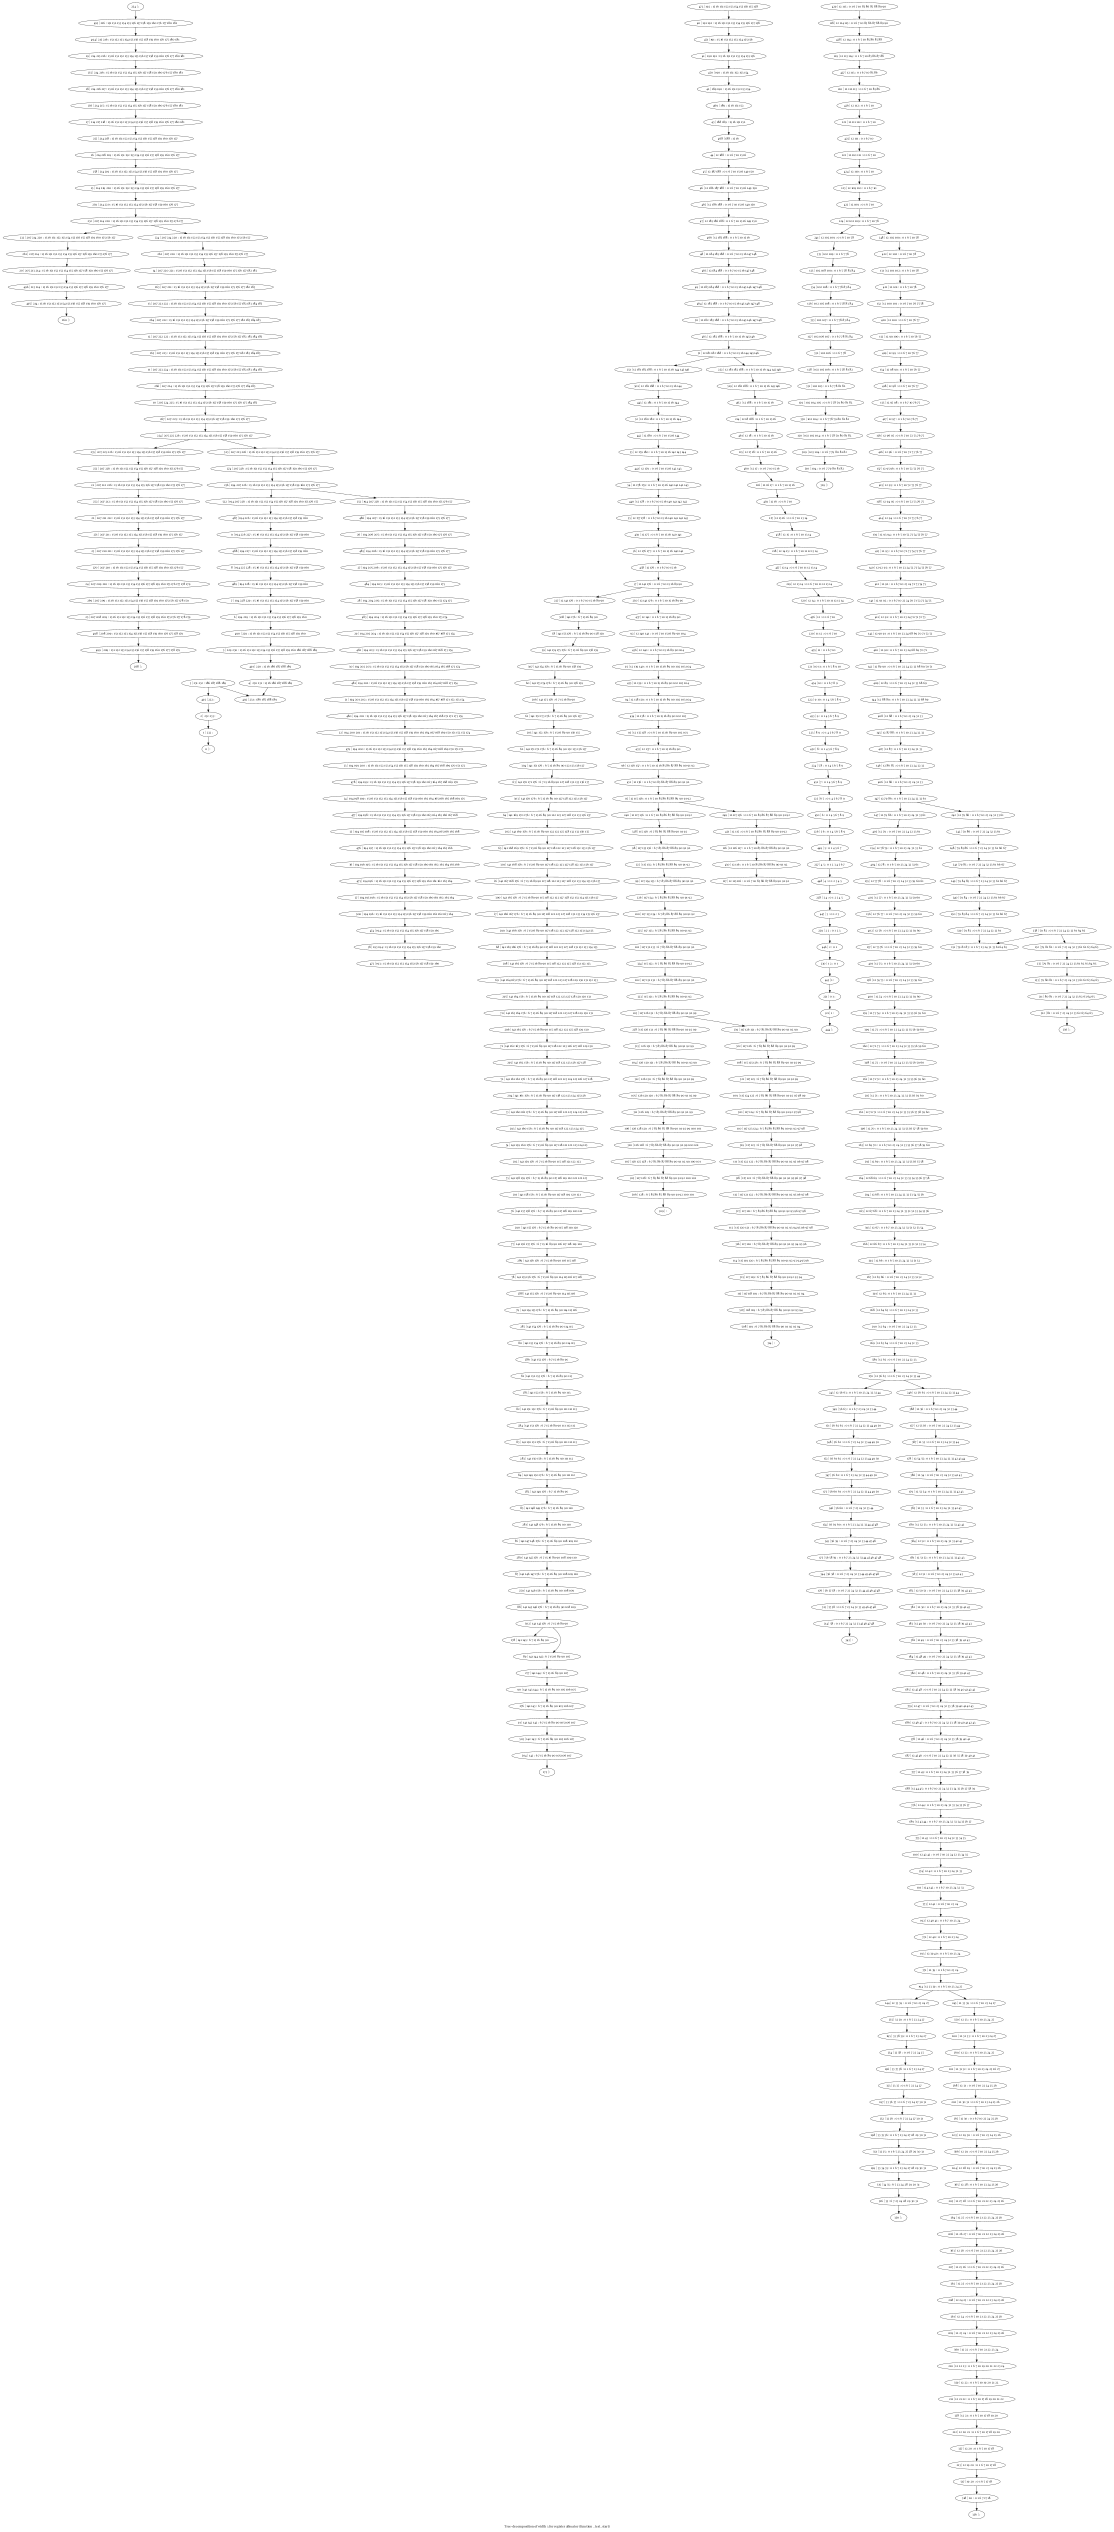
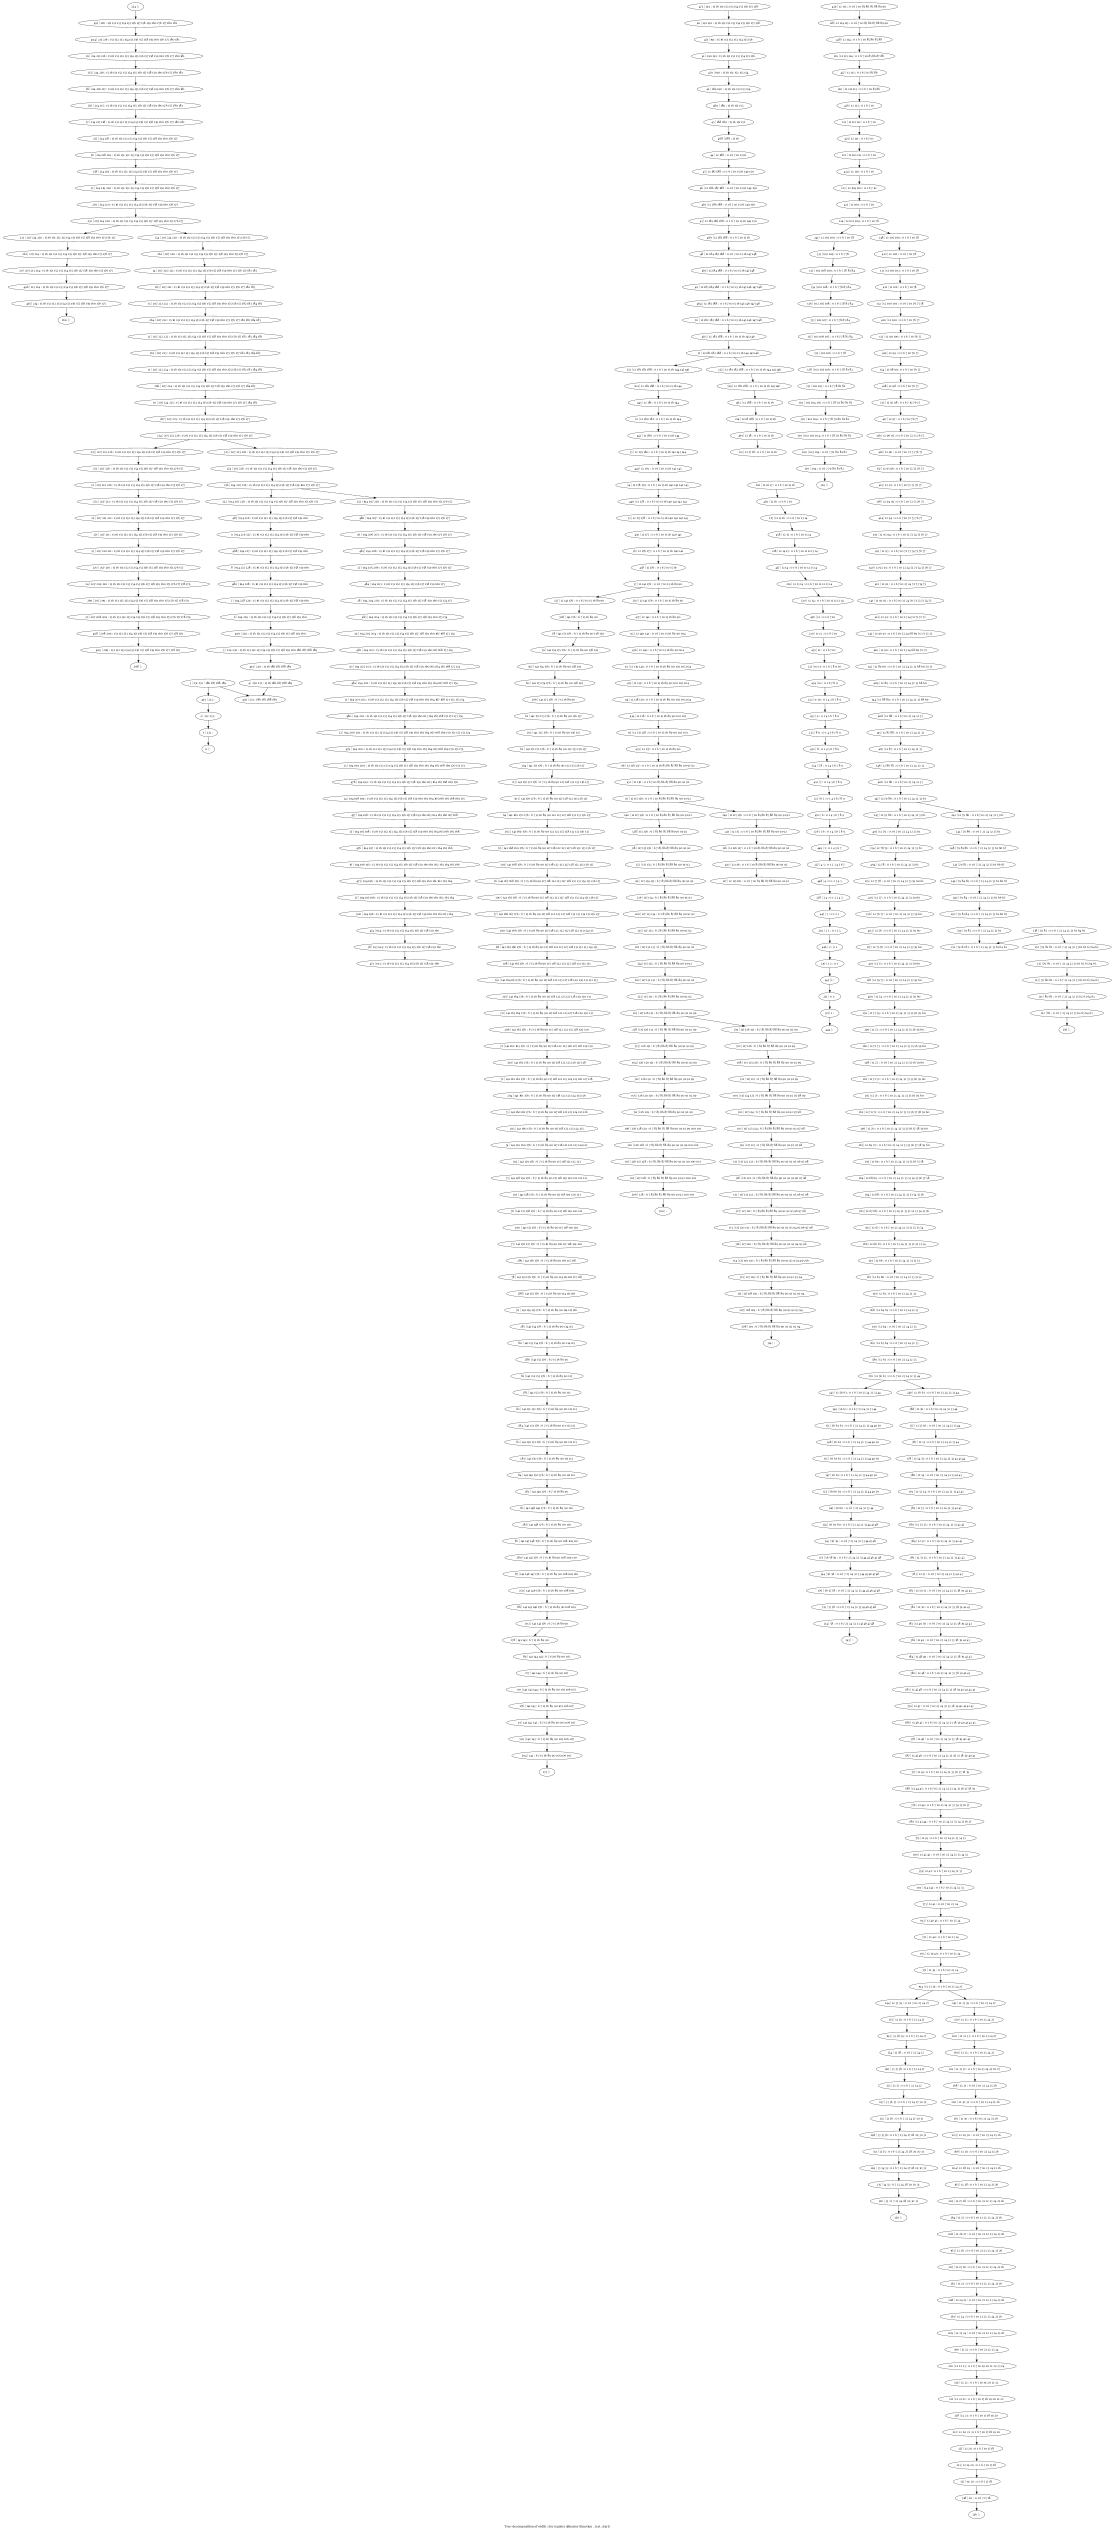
node "460 | 12 17 : 0 1 6 7 10 15 16": removed
edge "502 | 141 145 176 : 6 7 15 16 89 90" -> "89 | 141 144 145 : 6 7 15 16 89 90 107": now "278 | 141 145 : 6 7 15 16 89 90" -> "89 | 141 144 145 : 6 7 15 16 89 90 107"
